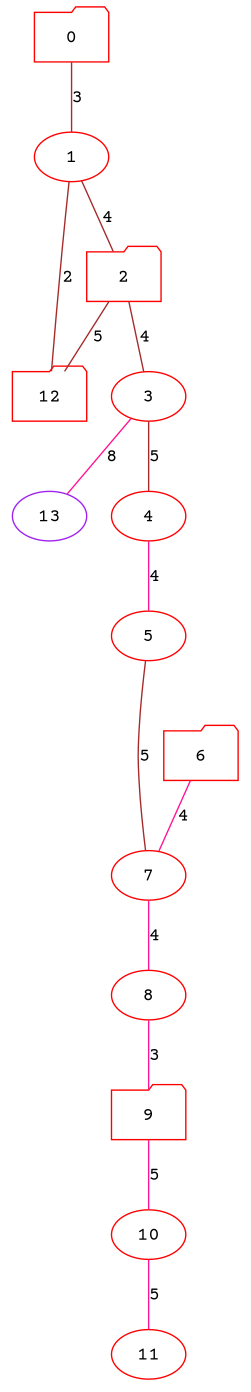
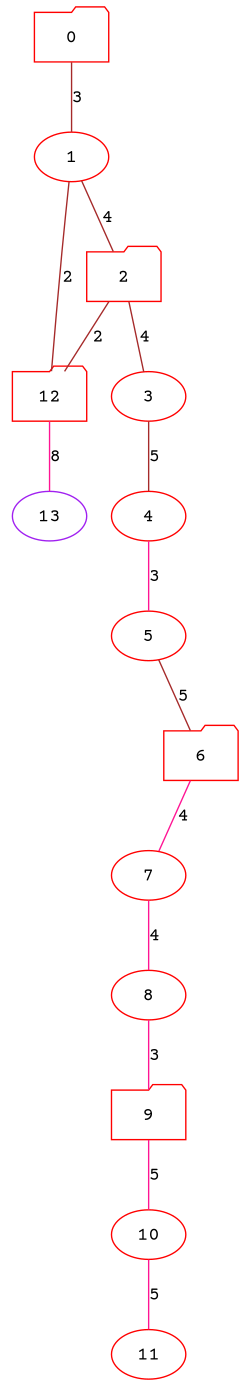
edge "2" -- "12": label "5" -> "2"
edge "3" -- "13": now "12" -- "13"
edge "4" -- "5": label "4" -> "3"
edge "5" -- "7": now "5" -- "6"
